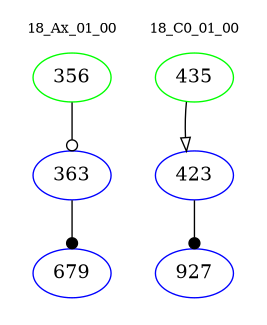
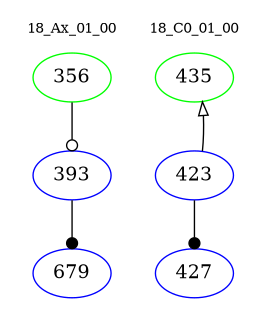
edge "435" -> "423": reversed
node "363": label "363" -> "393"
node "927": label "927" -> "427"
